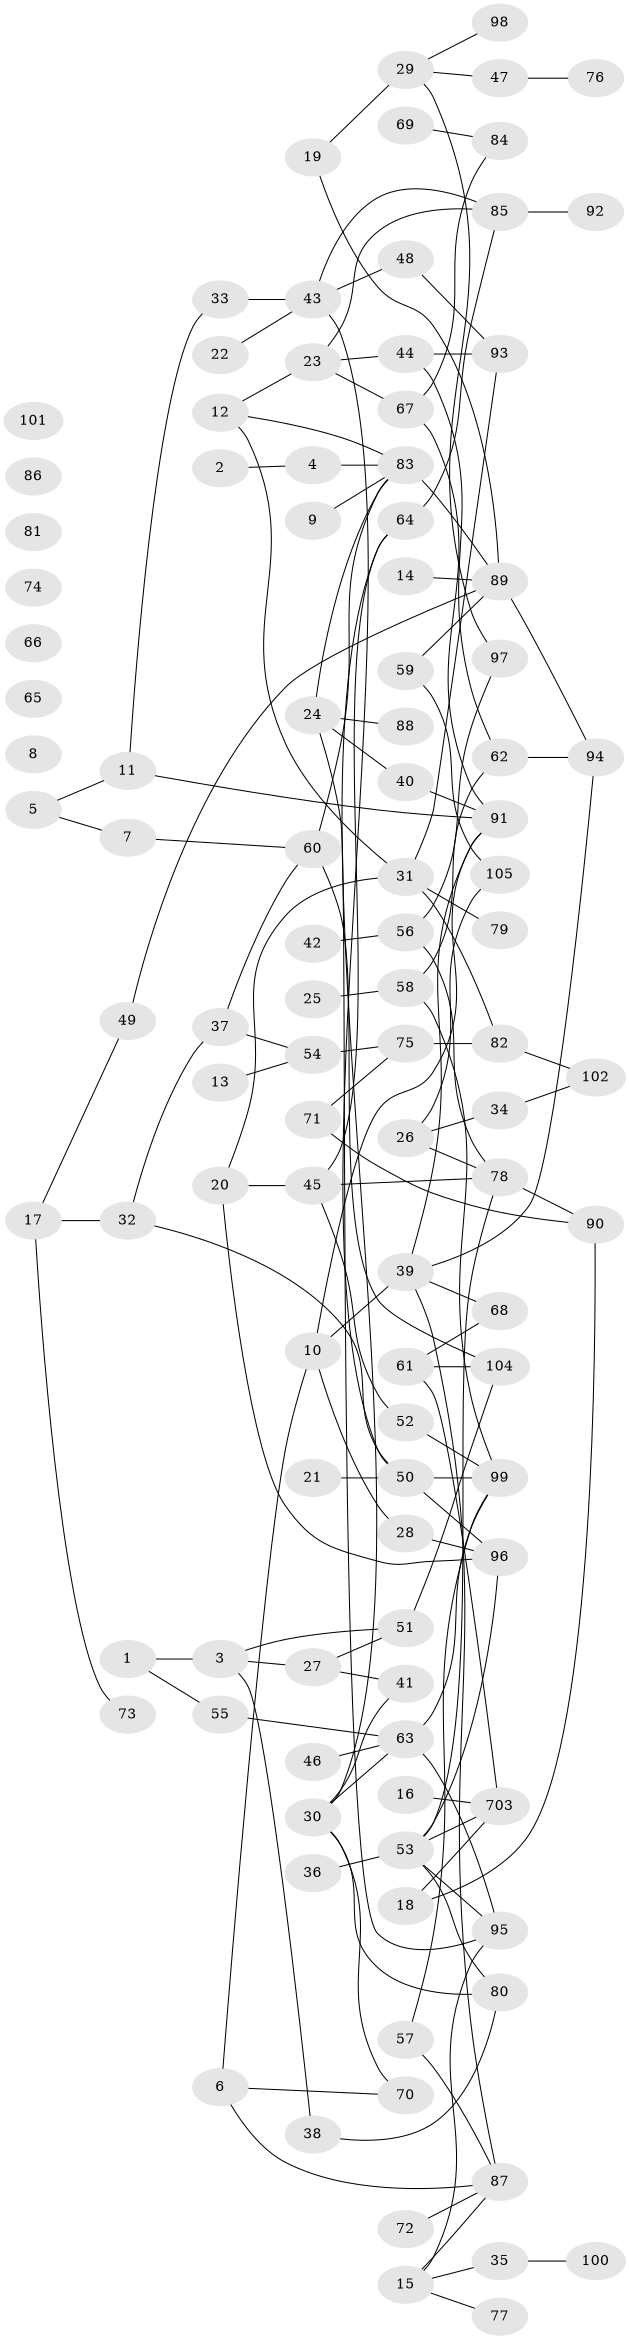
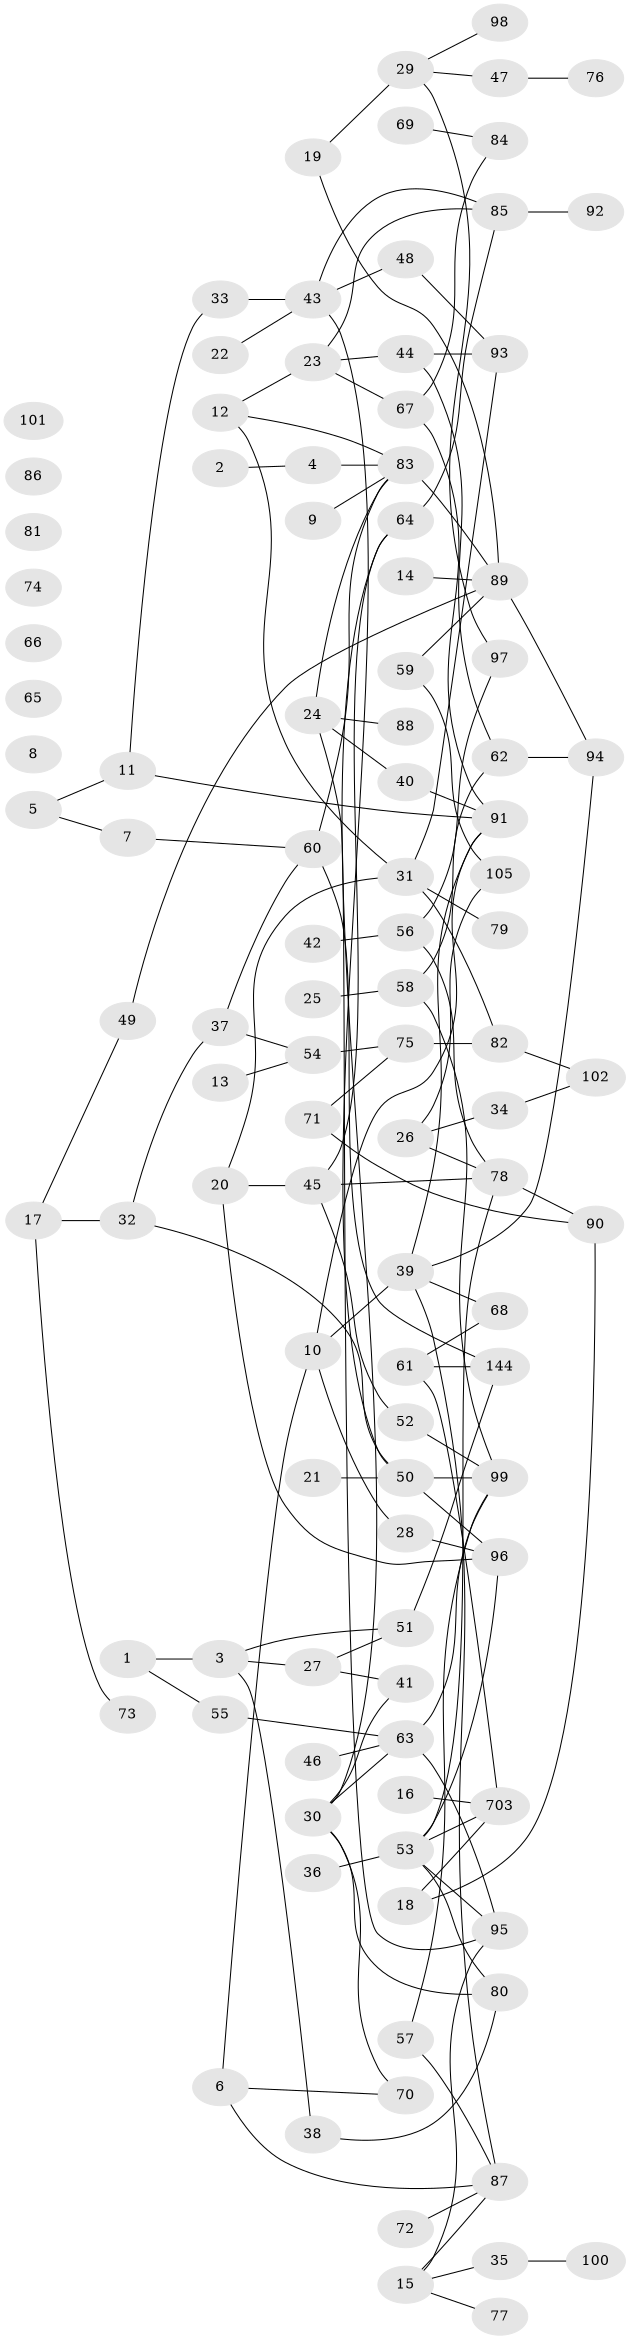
node "104": label "104" -> "144"
